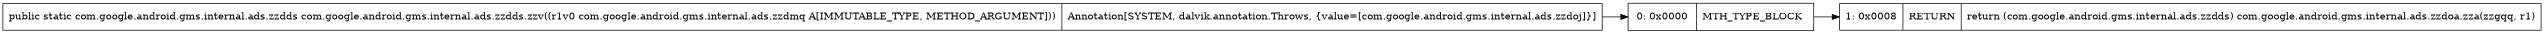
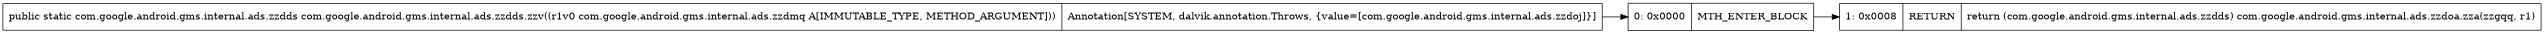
node "0: 0x0000": text "MTH_TYPE_BLOCK" -> "MTH_ENTER_BLOCK"
